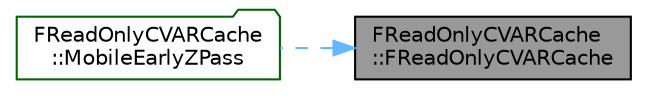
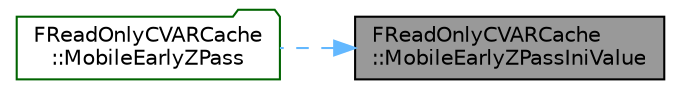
node "FReadOnlyCVARCache ::FReadOnlyCVARCache": label "FReadOnlyCVARCache ::FReadOnlyCVARCache" -> "FReadOnlyCVARCache ::MobileEarlyZPassIniValue"
